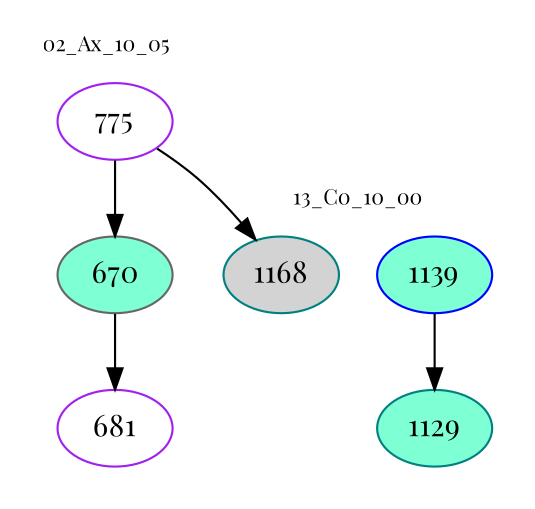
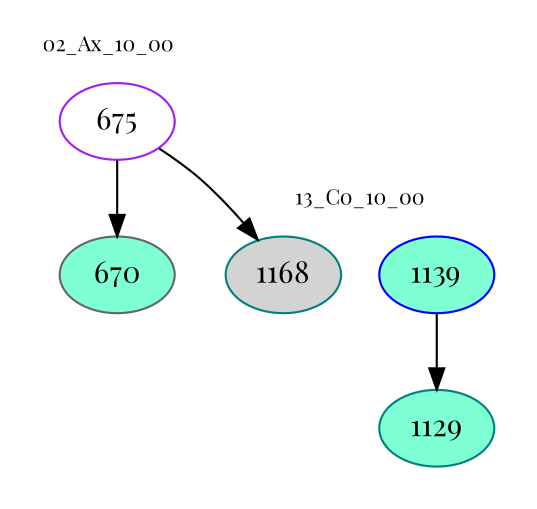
cluster "02_Ax_10_05": label "02_Ax_10_05" -> "02_Ax_10_00"
node "775": label "775" -> "675"
node "681": removed
